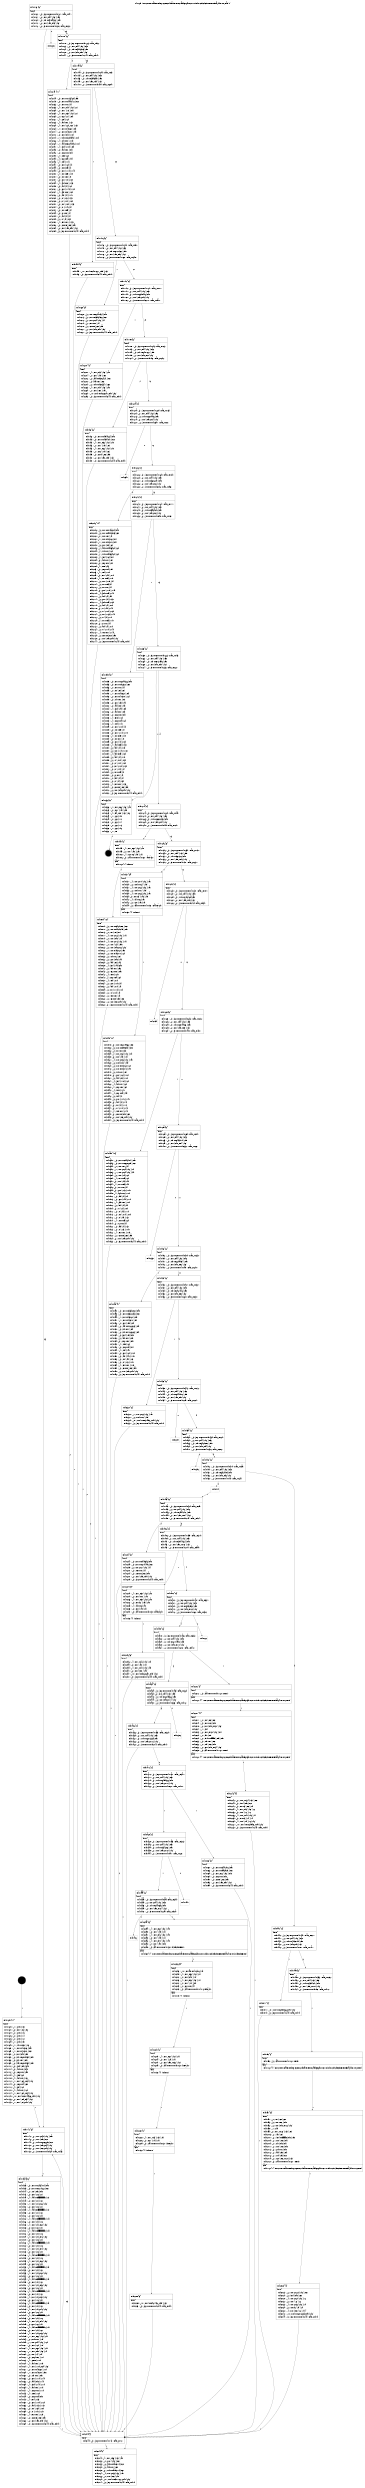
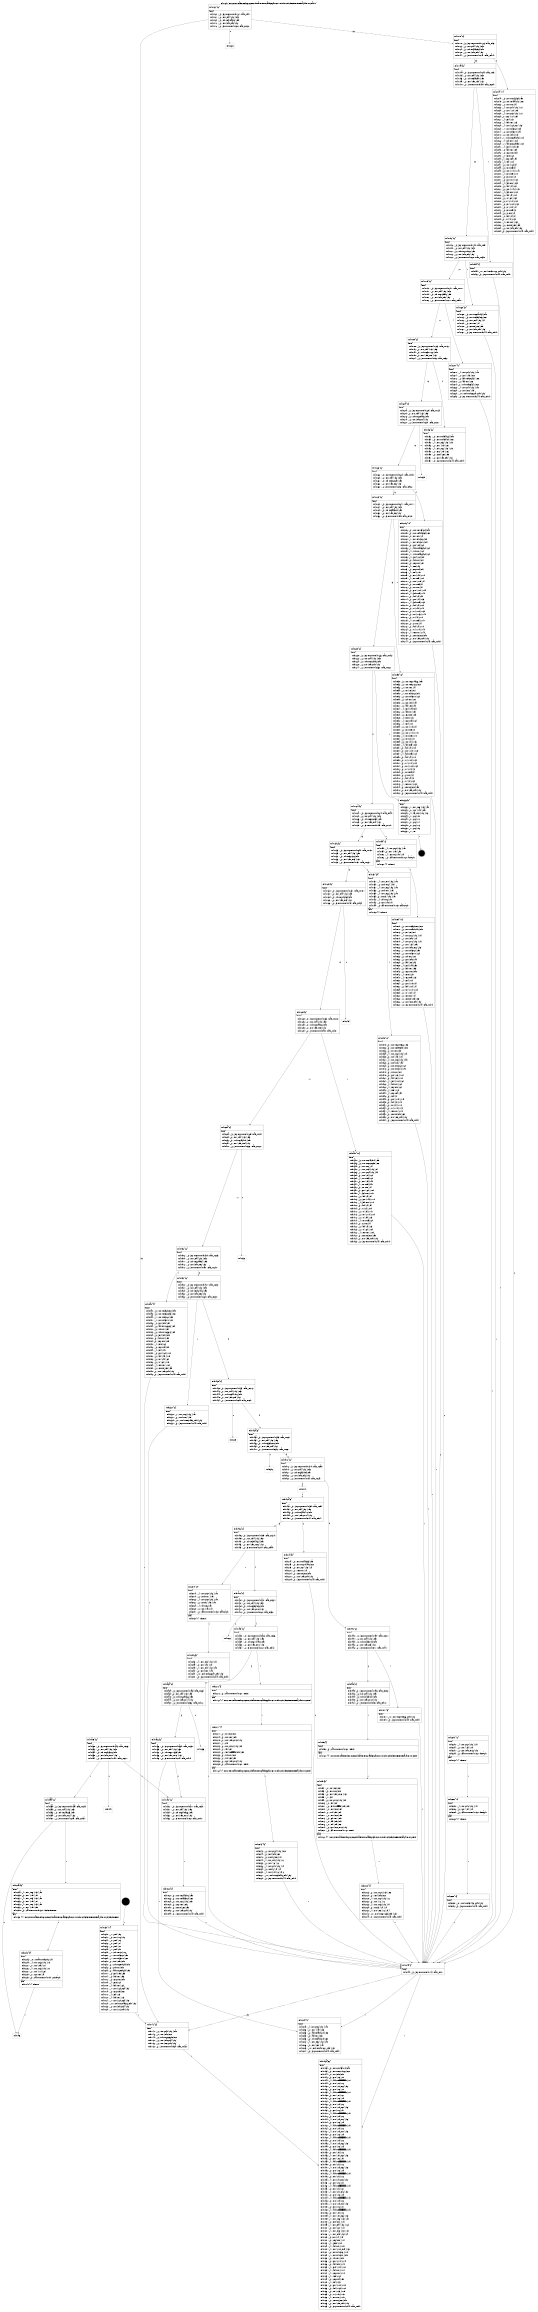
edge "0x401a72 [28]" -> "0x401a8e [28]": reversed
edge "0x4022b3 [29]" -> "0x4022d0 [18]": now "0x4022b3 [29]" -> "0x401ac6"
edge "0x401b3a [308]" -> "0x40244f [5]": reversed
